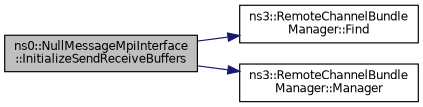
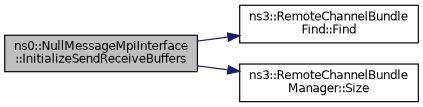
node "ns3::RemoteChannelBundle Manager::Find": label "ns3::RemoteChannelBundle Manager::Find" -> "ns3::RemoteChannelBundle Find::Find"
node "ns3::RemoteChannelBundle Manager::Manager": label "ns3::RemoteChannelBundle Manager::Manager" -> "ns3::RemoteChannelBundle Manager::Size"
